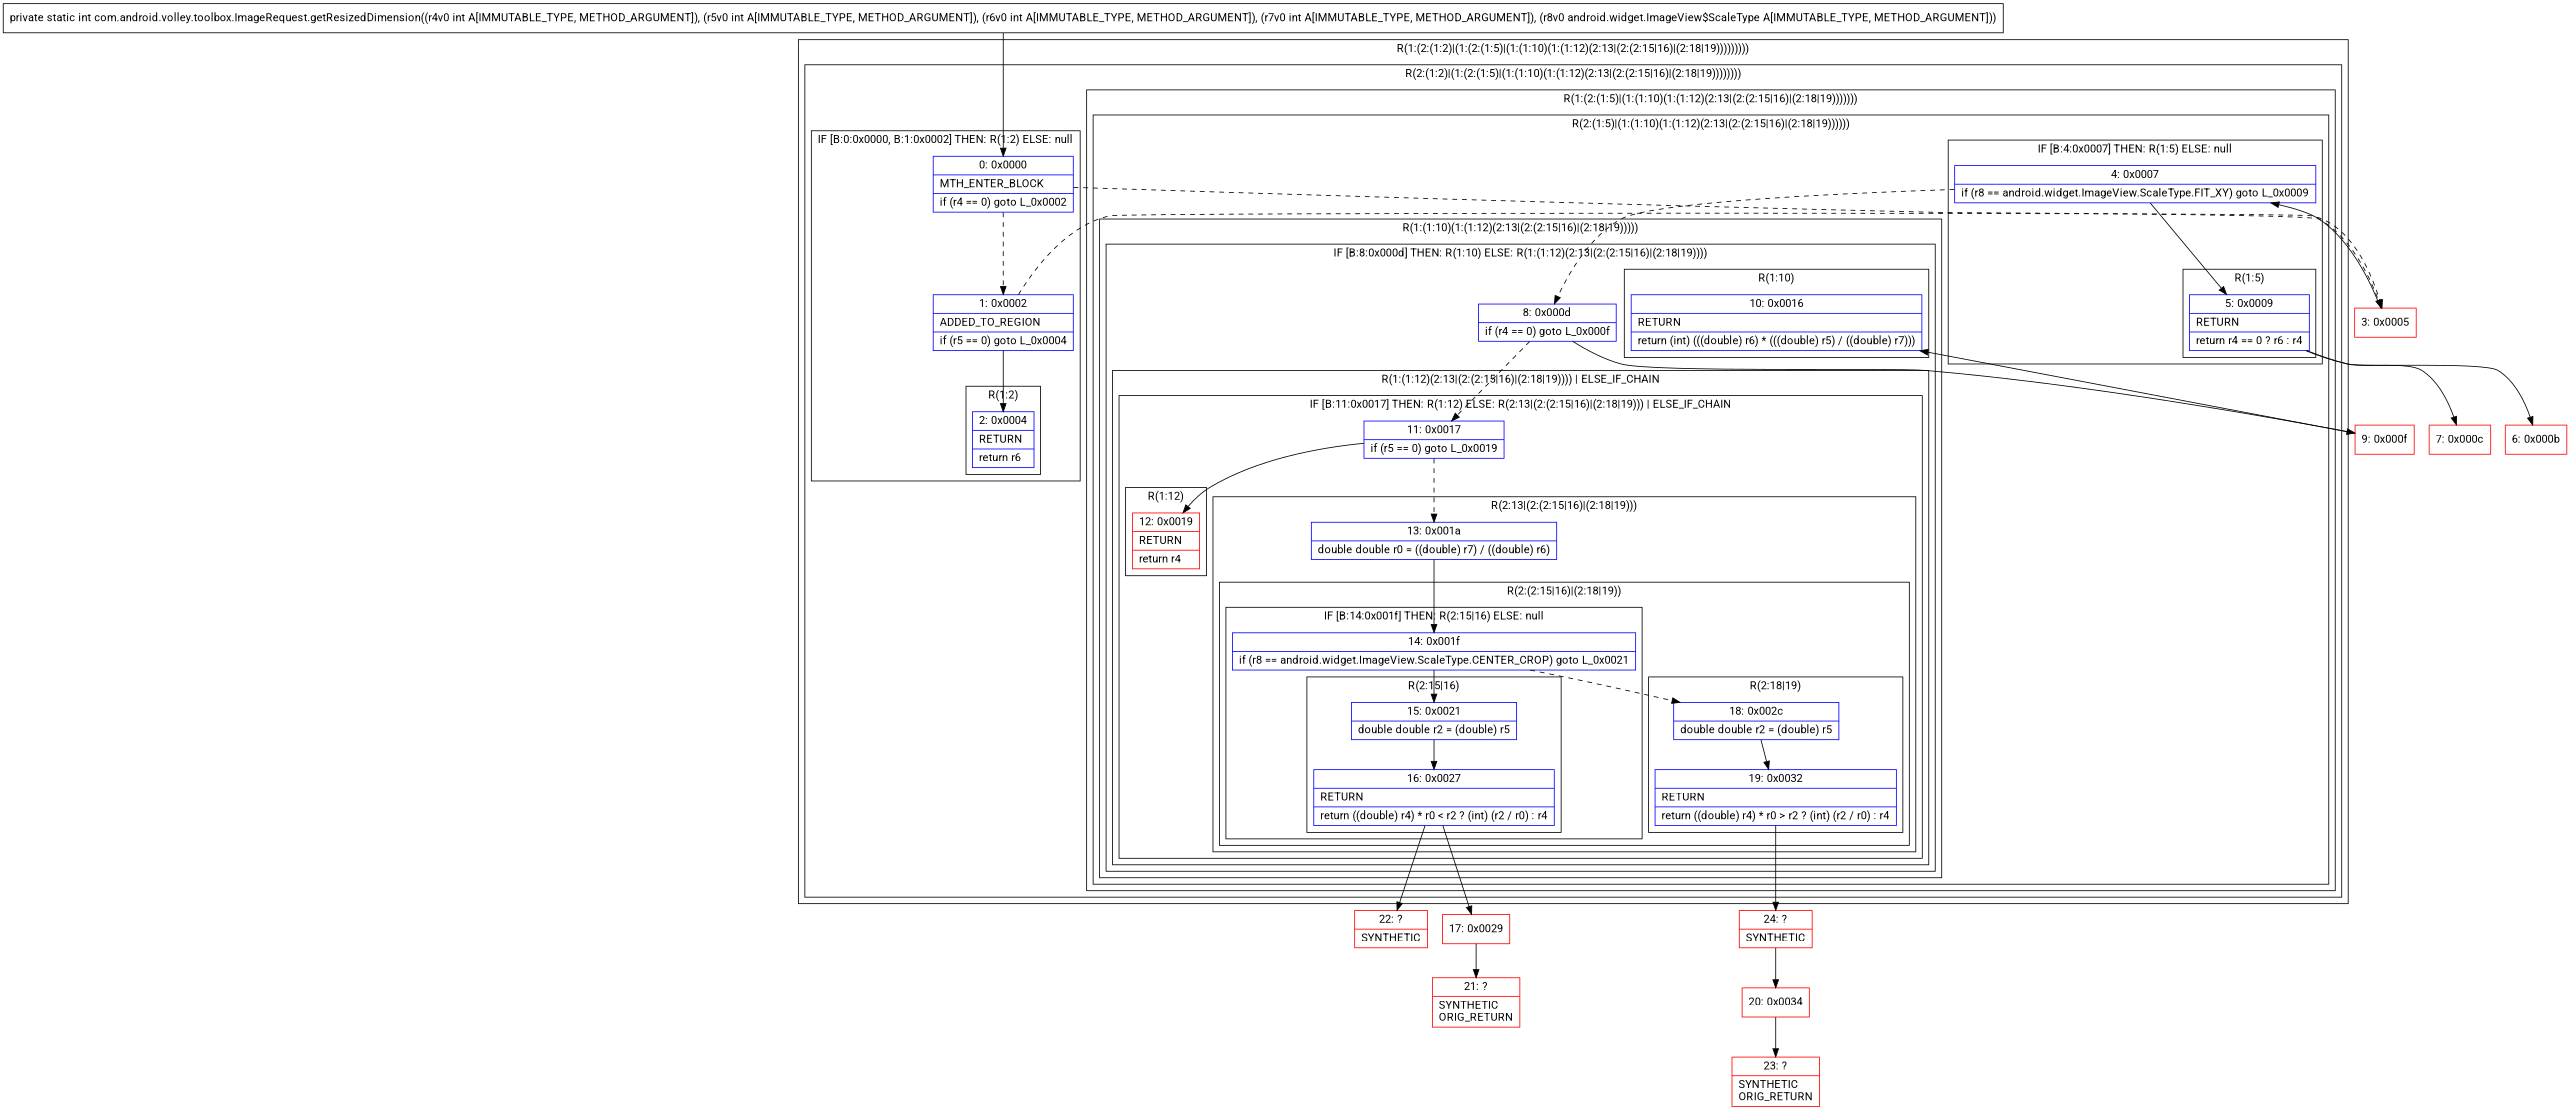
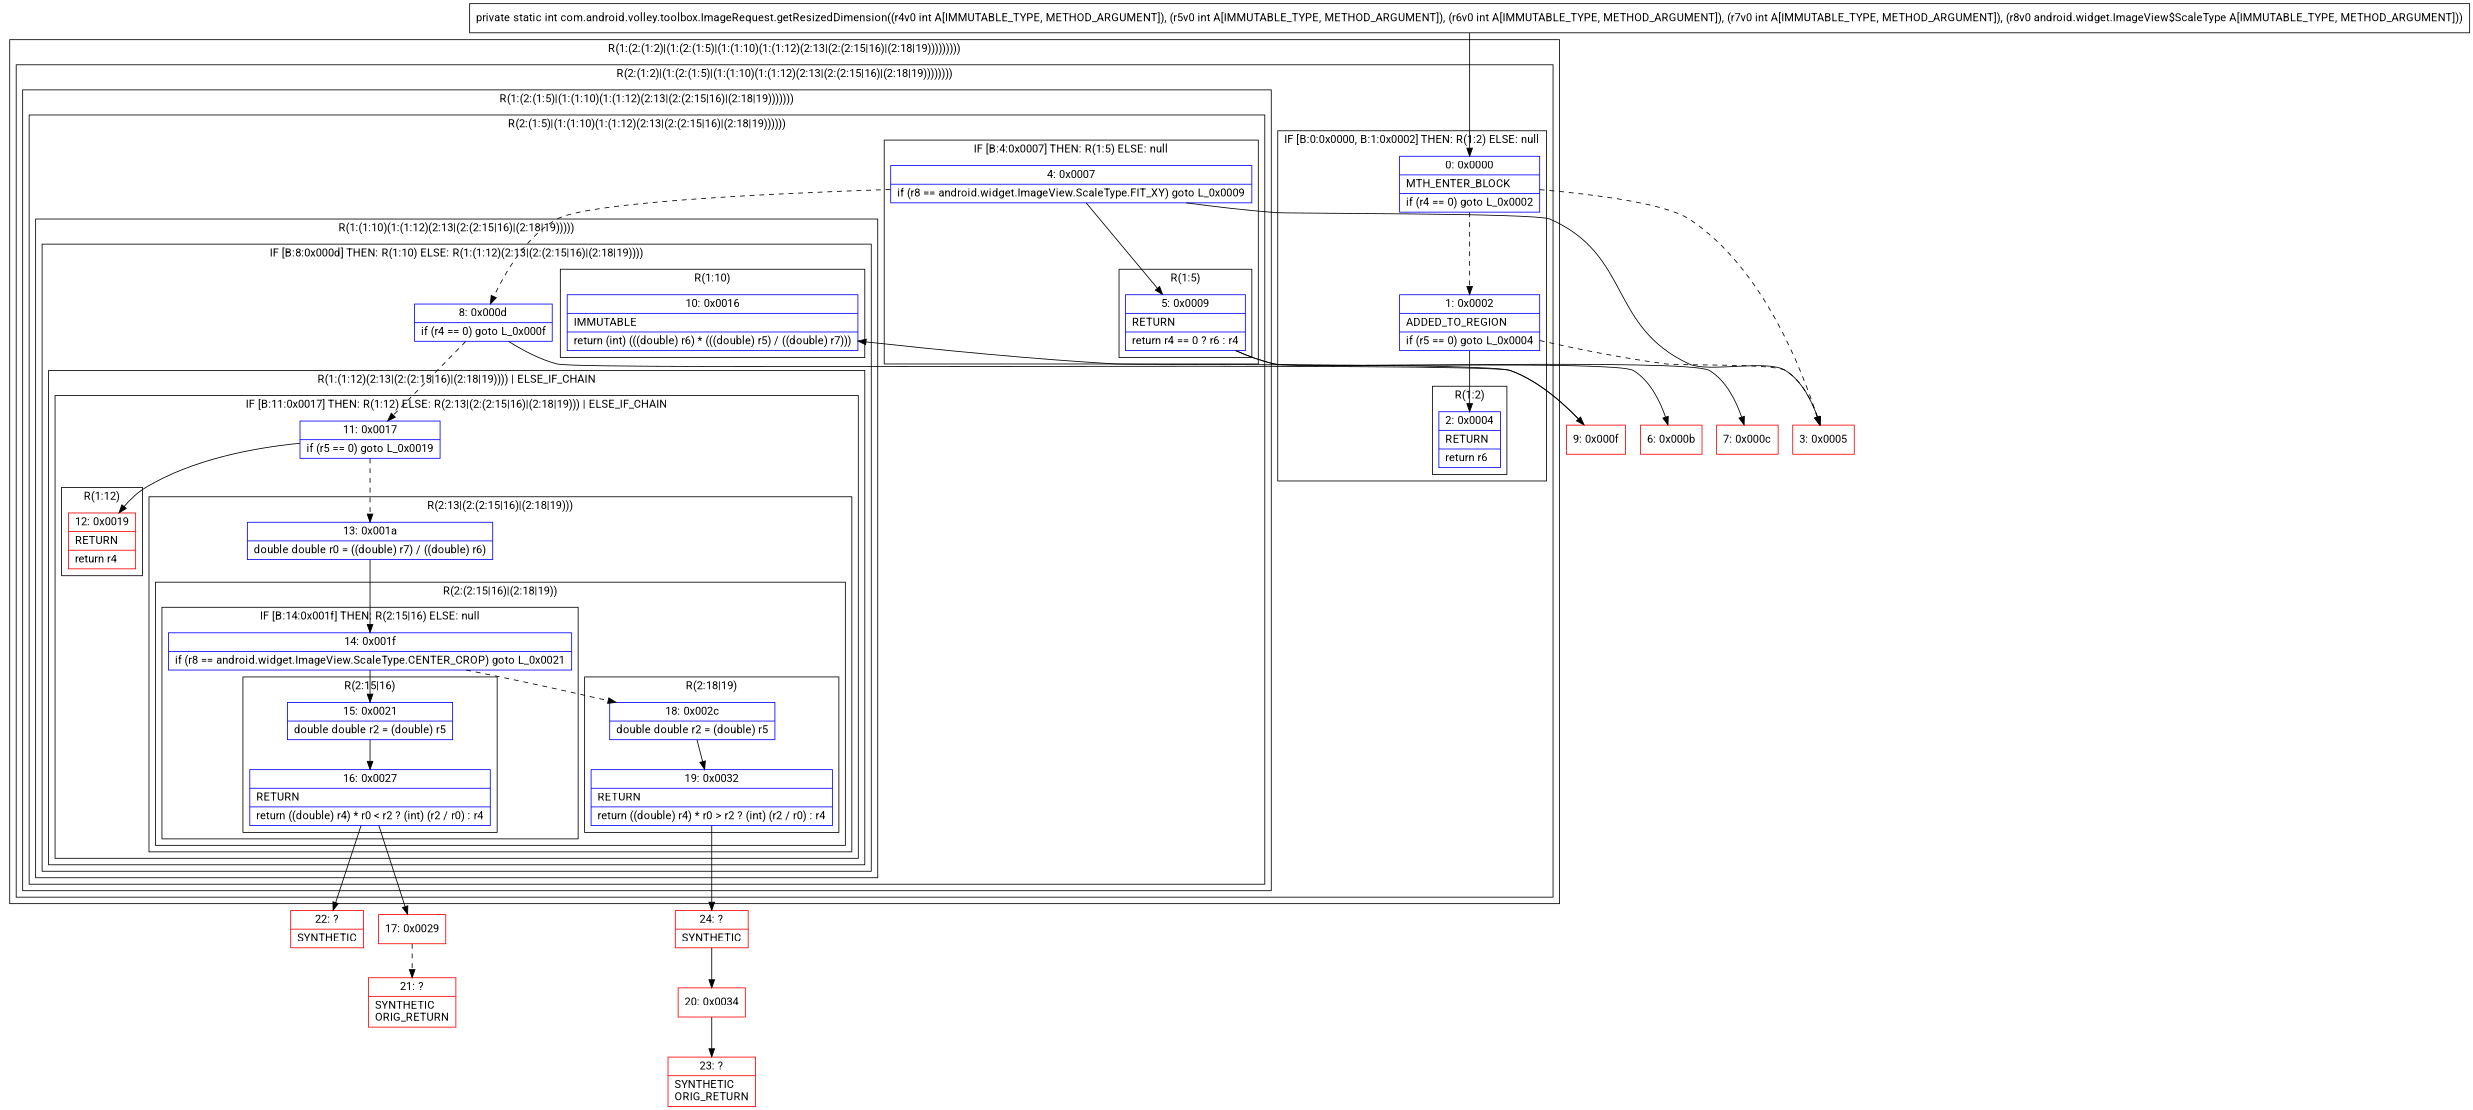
edge "3: 0x0005" -> "4: 0x0007": reversed
node "10: 0x0016": text "RETURN" -> "IMMUTABLE"
edge "17: 0x0029" -> "21: ?": style solid -> dashed
